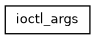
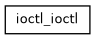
node "ioctl_args": label "ioctl_args" -> "ioctl_ioctl"
